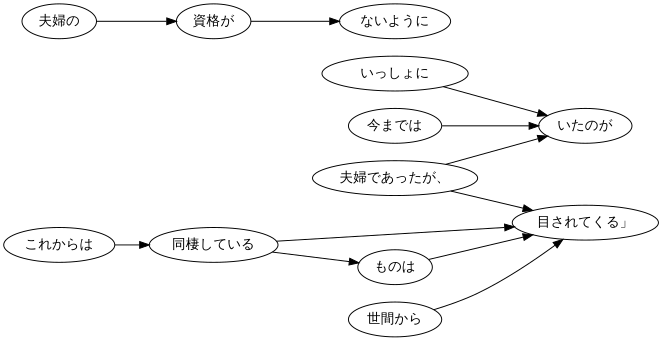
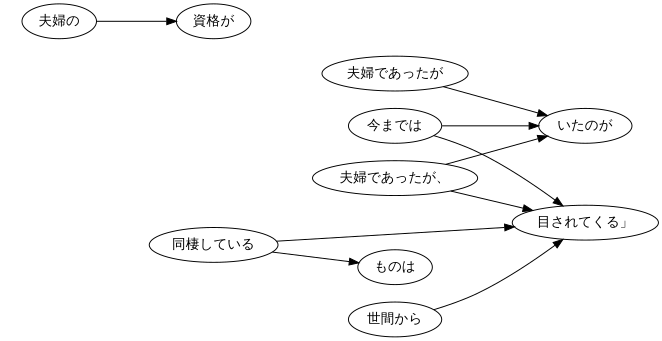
node "ないように": removed
node "いっしょに": label "いっしょに" -> "夫婦であったが"
node "これからは": removed
edge "ものは" -> "目されてくる」": now "今までは" -> "目されてくる」"
